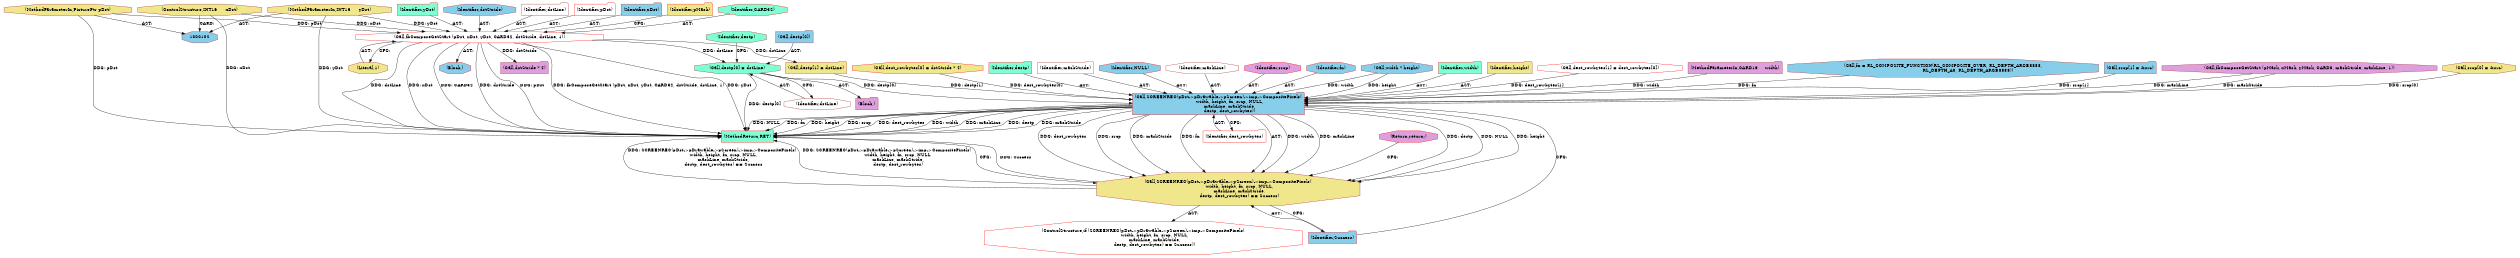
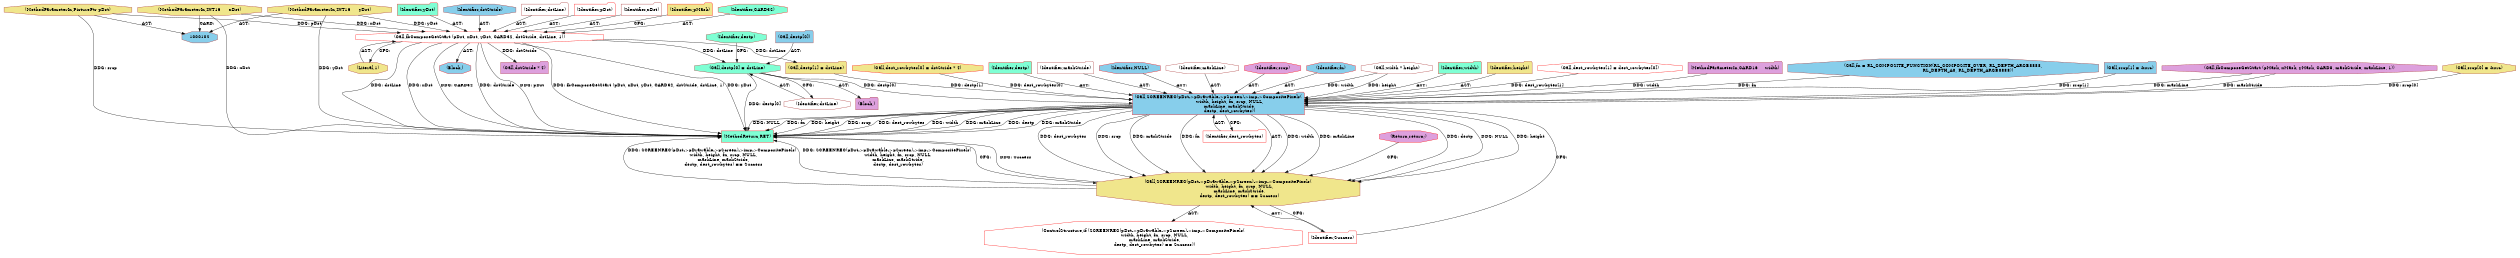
node "(ControlStructure,INT16      xDst)": label "(ControlStructure,INT16      xDst)" -> "(MethodParameterIn,INT16      xDst)"
node "(Identifier,xDst)": fillcolor skyblue -> white
edge "(MethodParameterIn,PicturePtr pDst)" -> "(MethodReturn,RET)": label "DDG: pDst" -> "DDG: srcp"
node "(Call,width * height)": fillcolor skyblue -> white
node "(Identifier,Success)": fillcolor skyblue -> white
